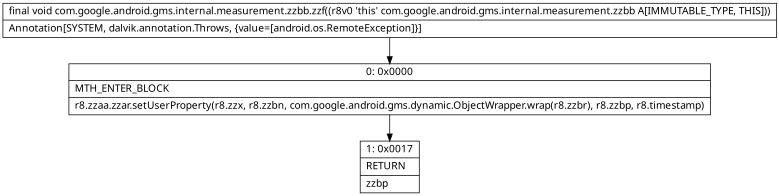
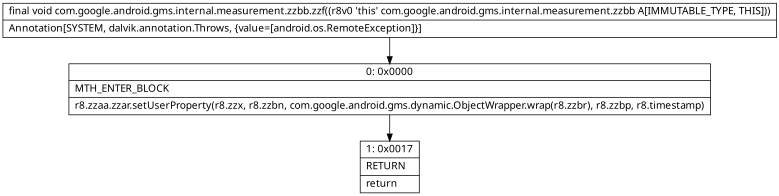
node "1: 0x0017": text "zzbp" -> "return"
